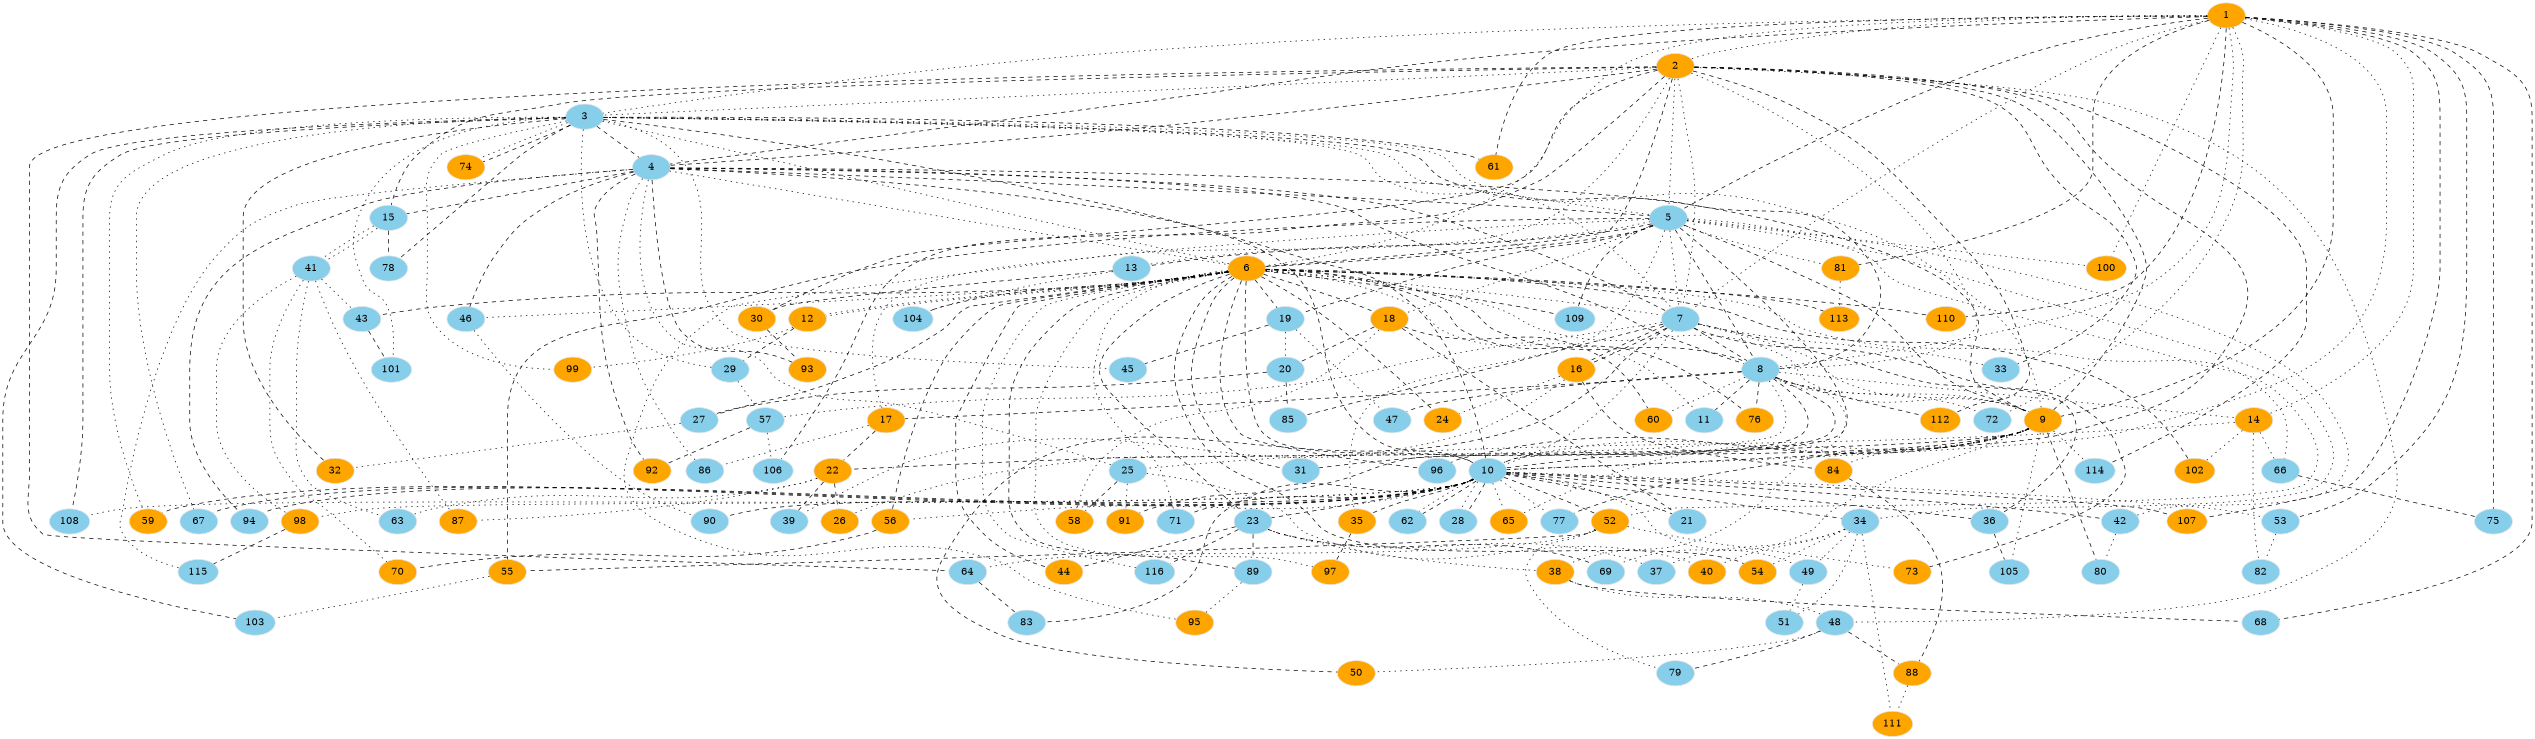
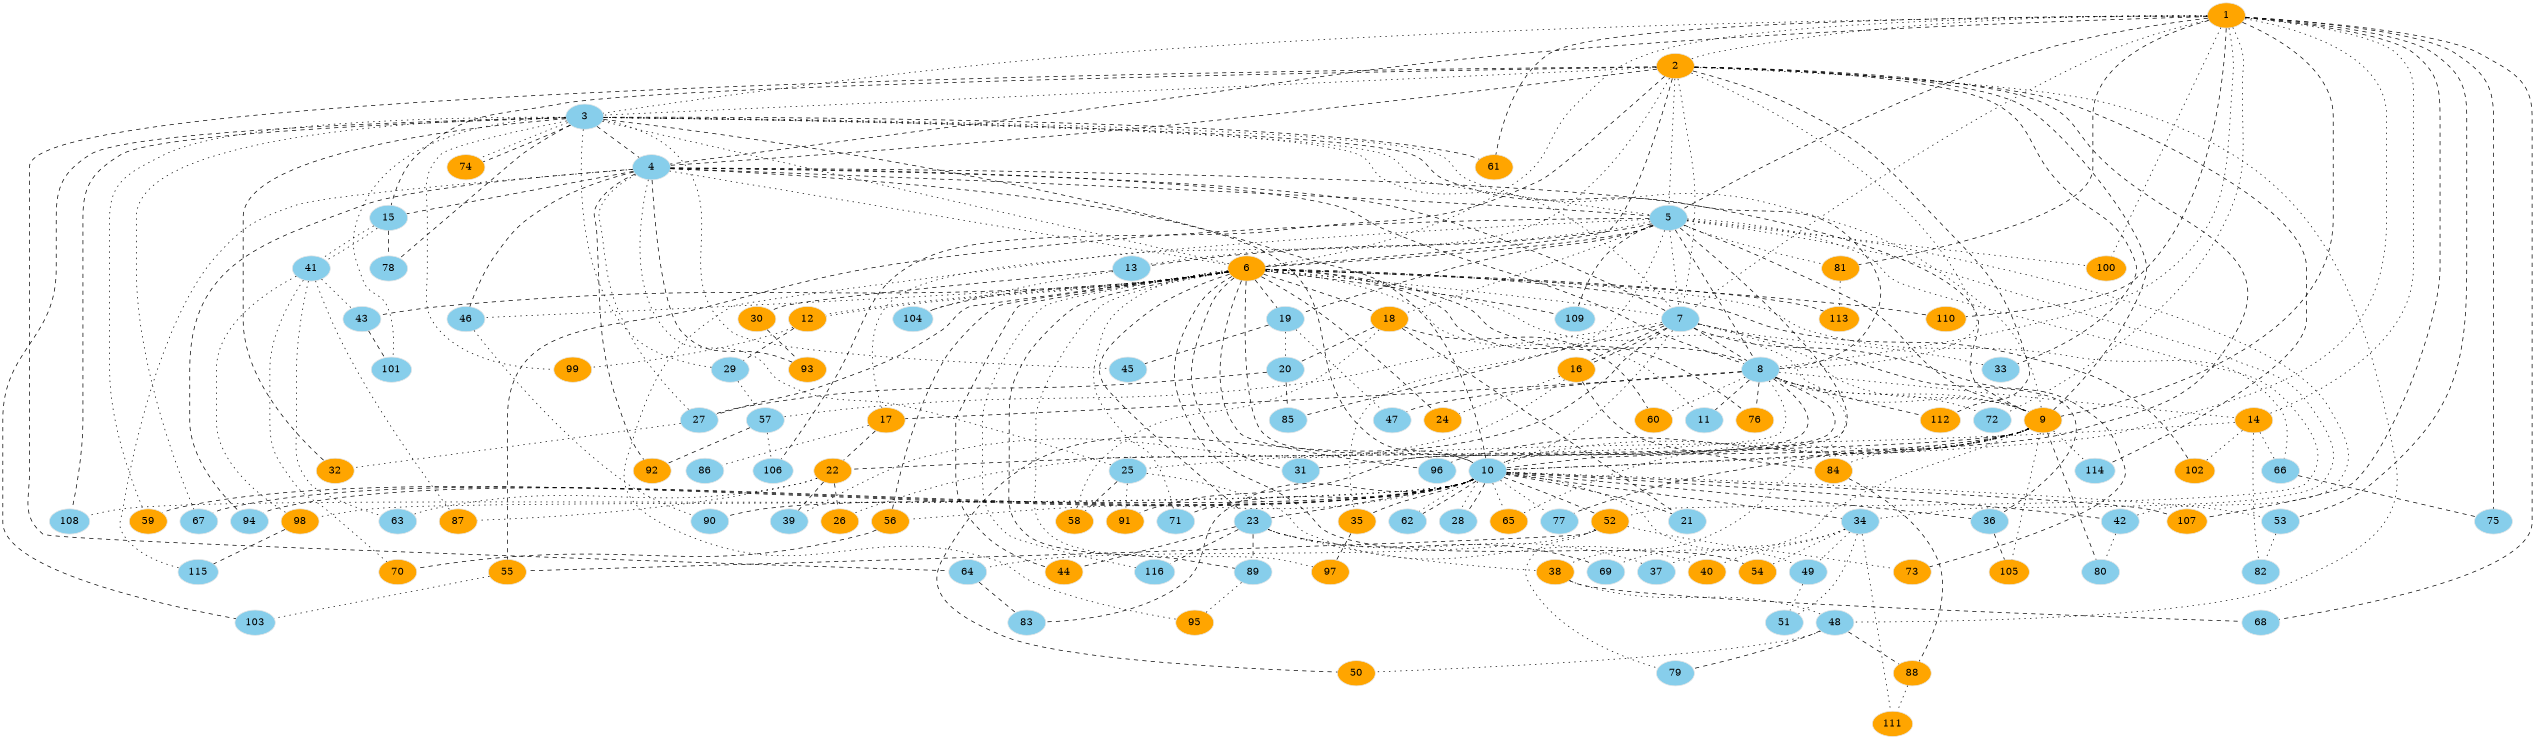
edge "2" -- "30": removed
edge "4" -- "86": now "4" -- "27"
node "105": fillcolor skyblue -> orange
